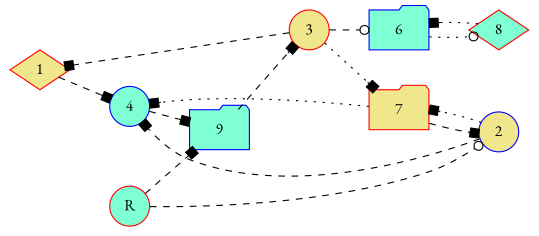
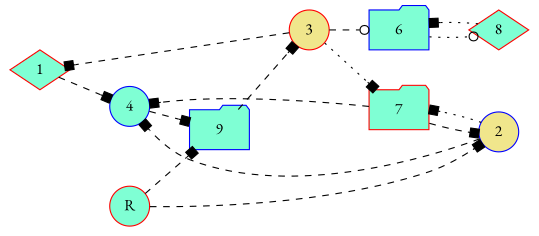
node "1": fillcolor khaki -> aquamarine
edge "7" -> "4": style dotted -> dashed
node "7": fillcolor khaki -> aquamarine
edge "R" -> "2": arrowhead odot -> box
